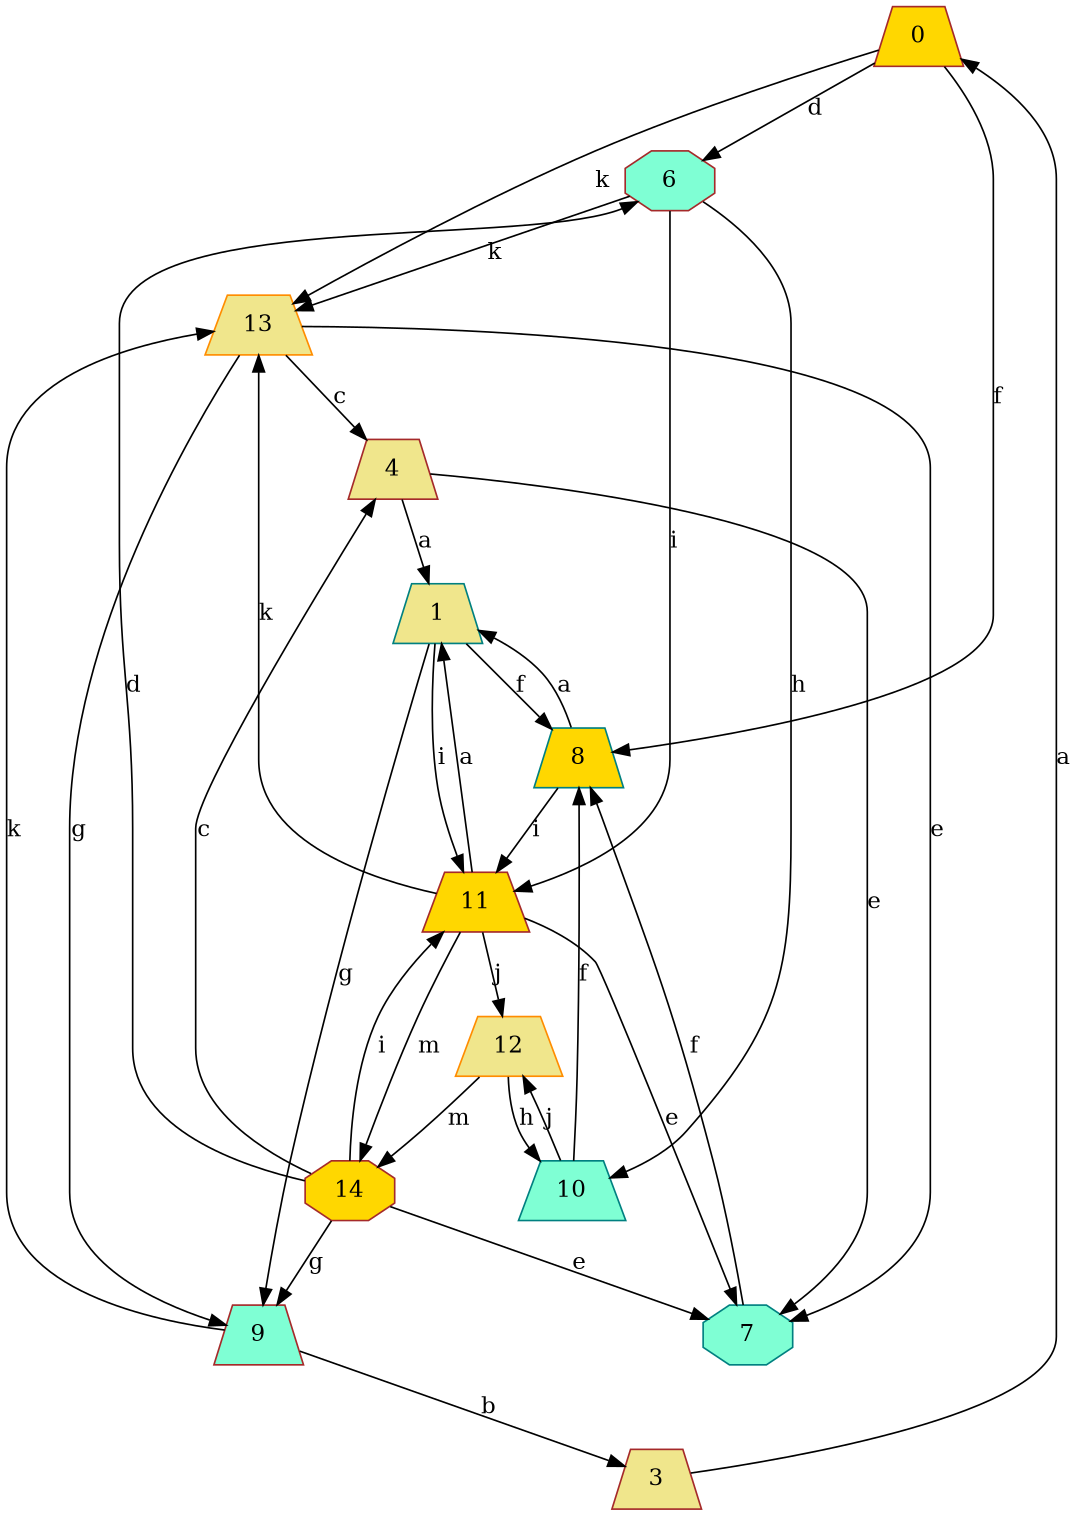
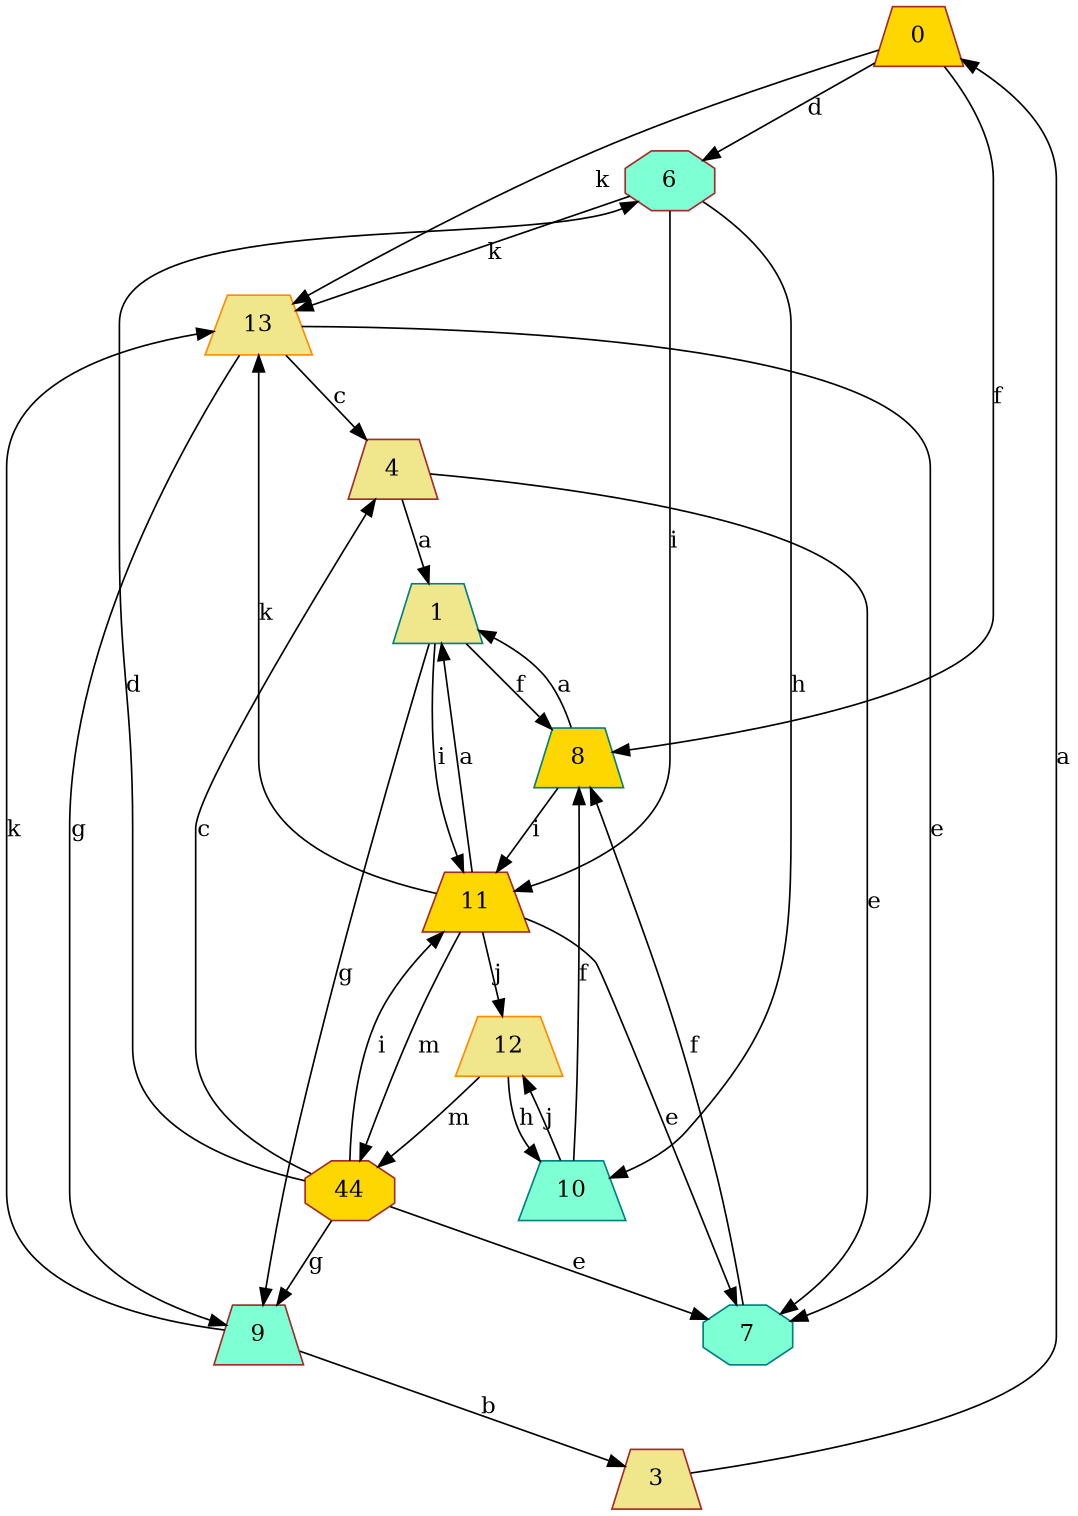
node "14": label "14" -> "44"
